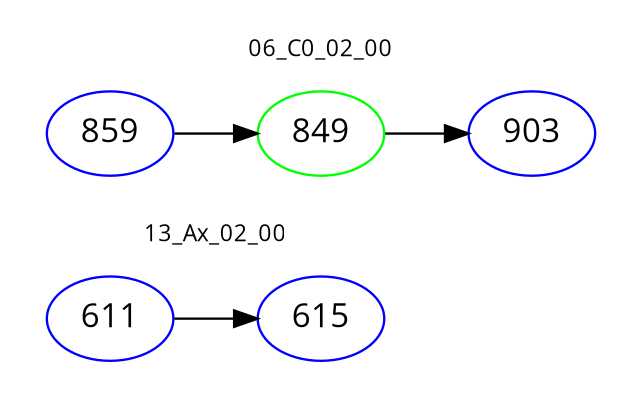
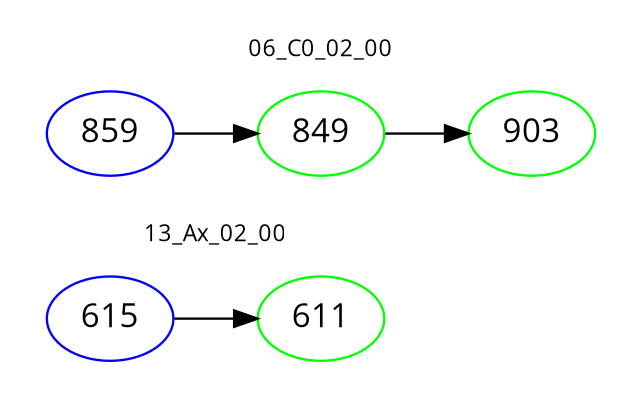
node "903": color blue -> green
node "611": color blue -> green
edge "611" -> "615": reversed
